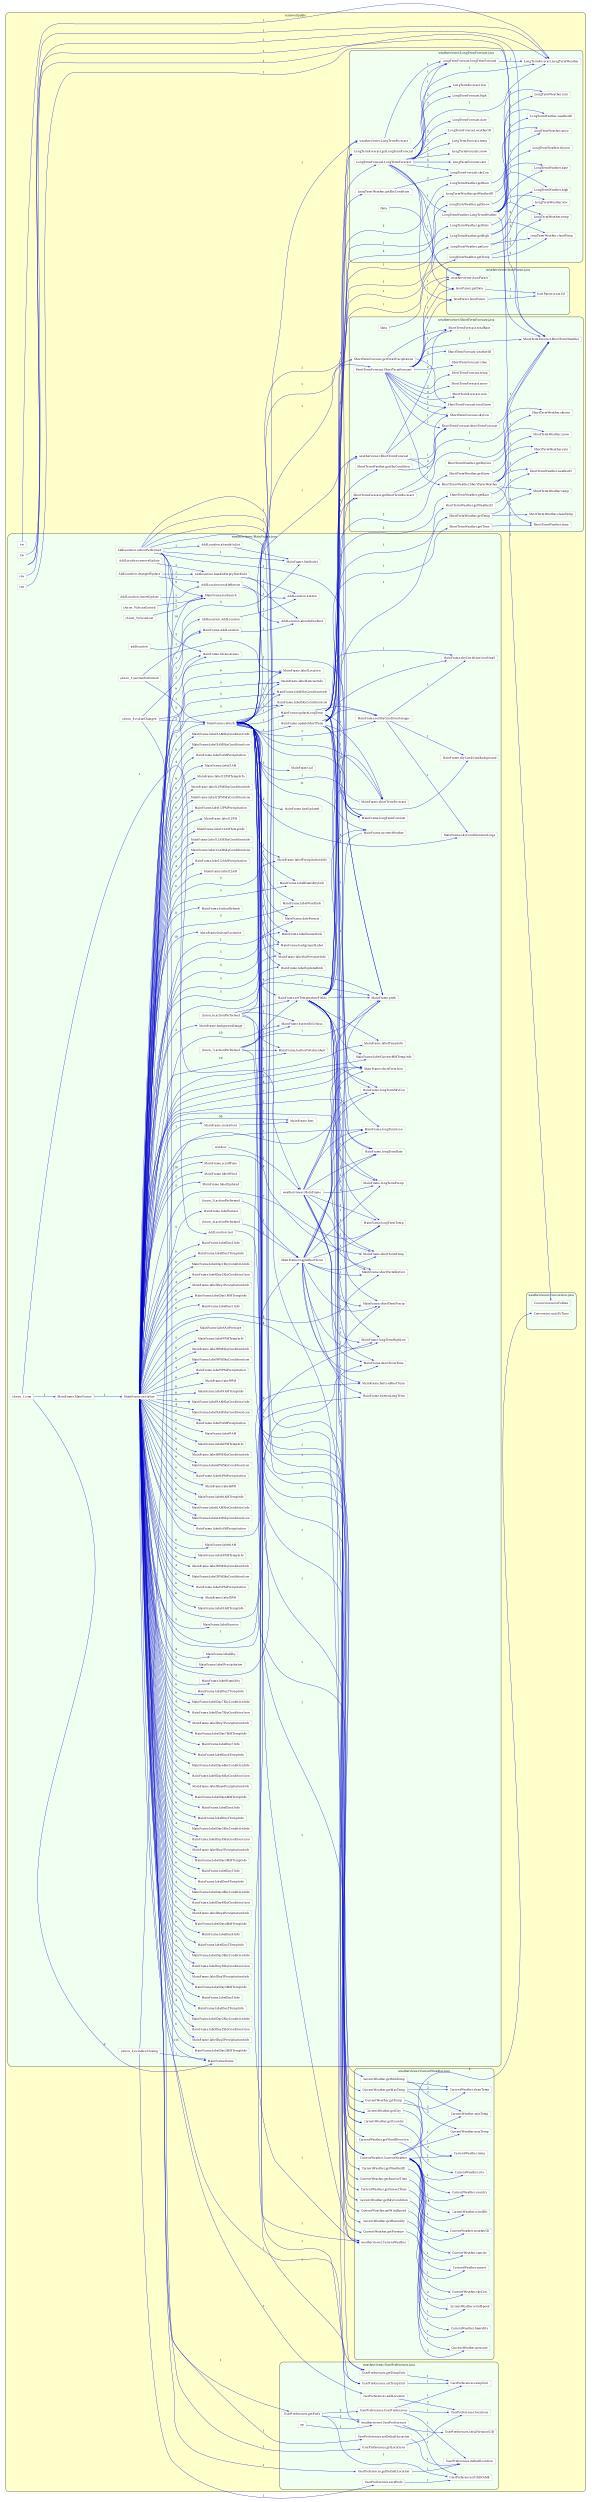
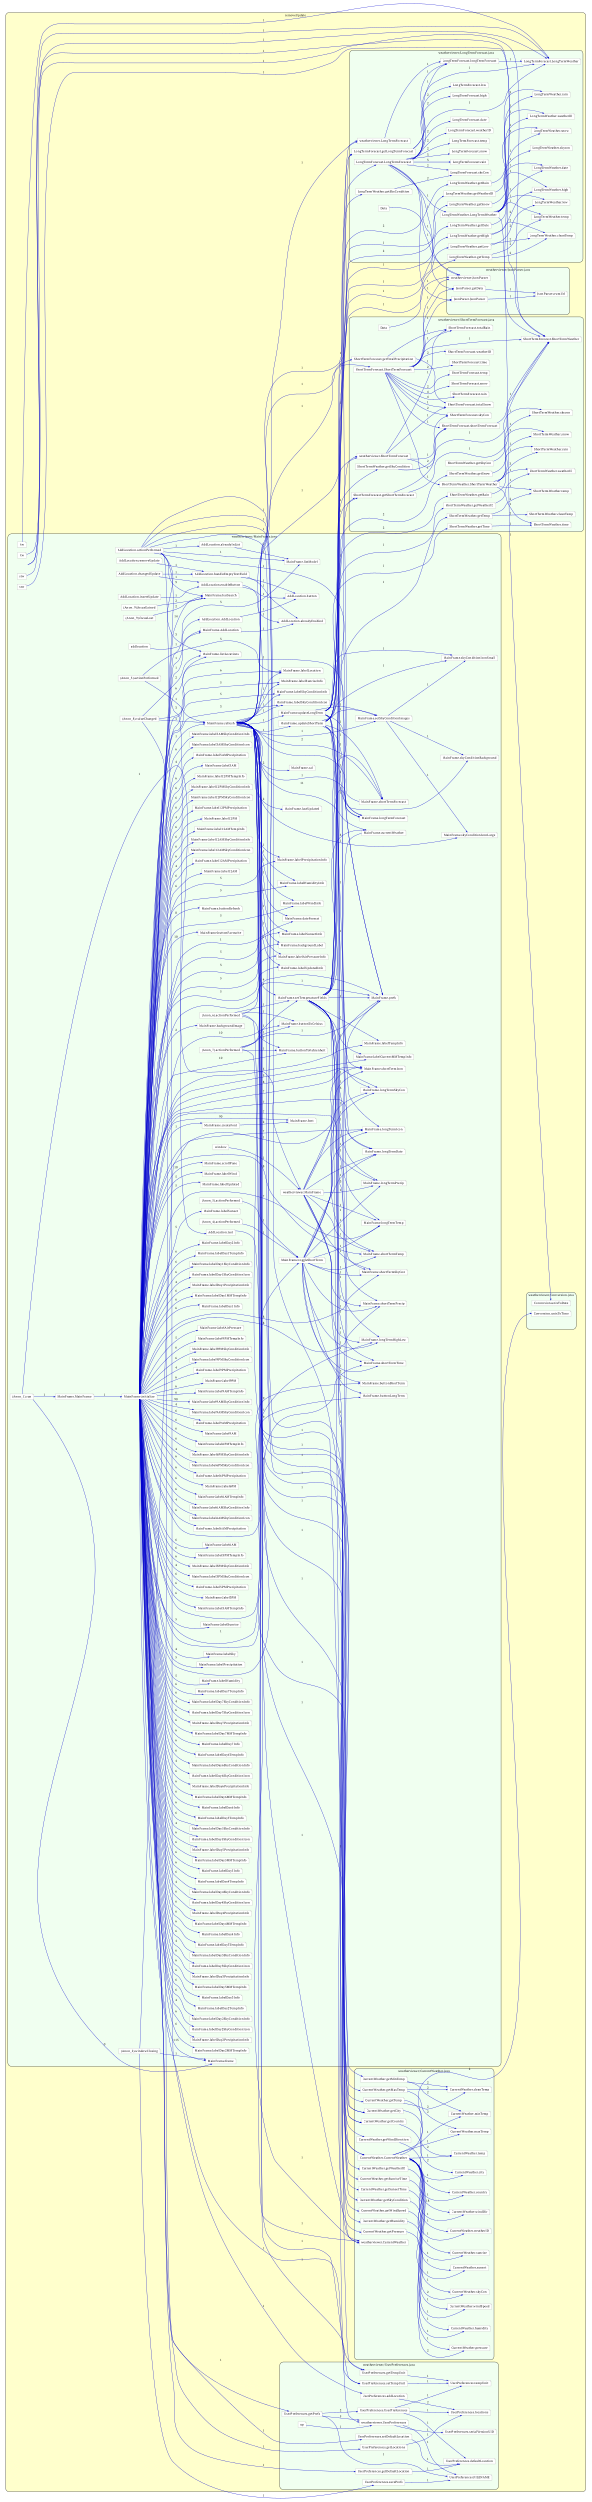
edge "MainFrame.initialize" -> "MainFrame.label9AMSkyConditionInfo": label "6" -> "90"
